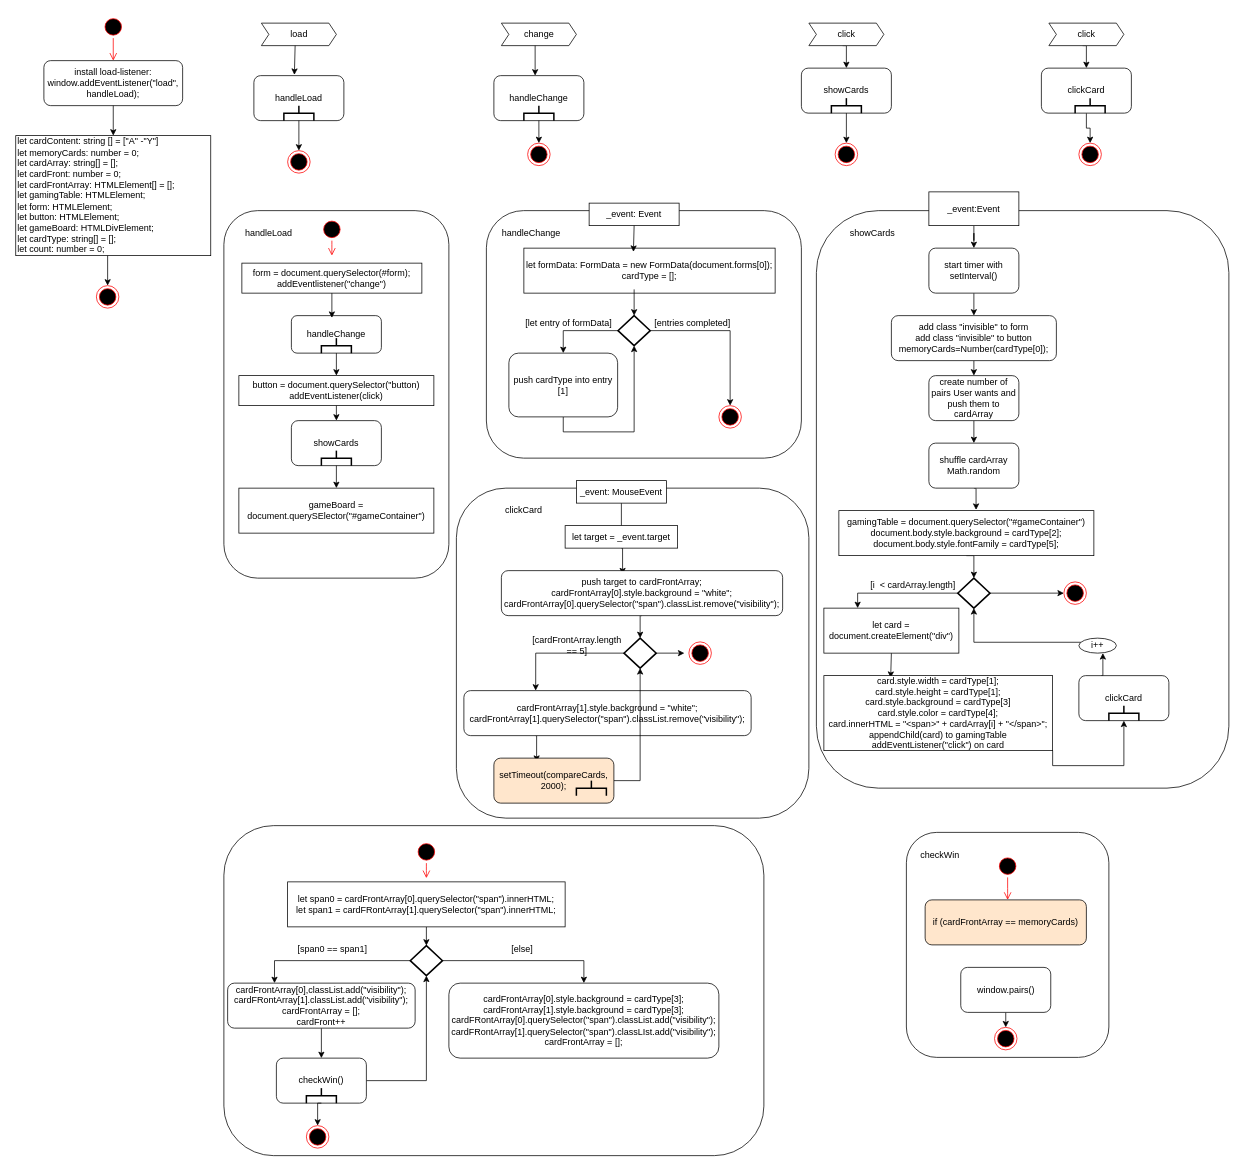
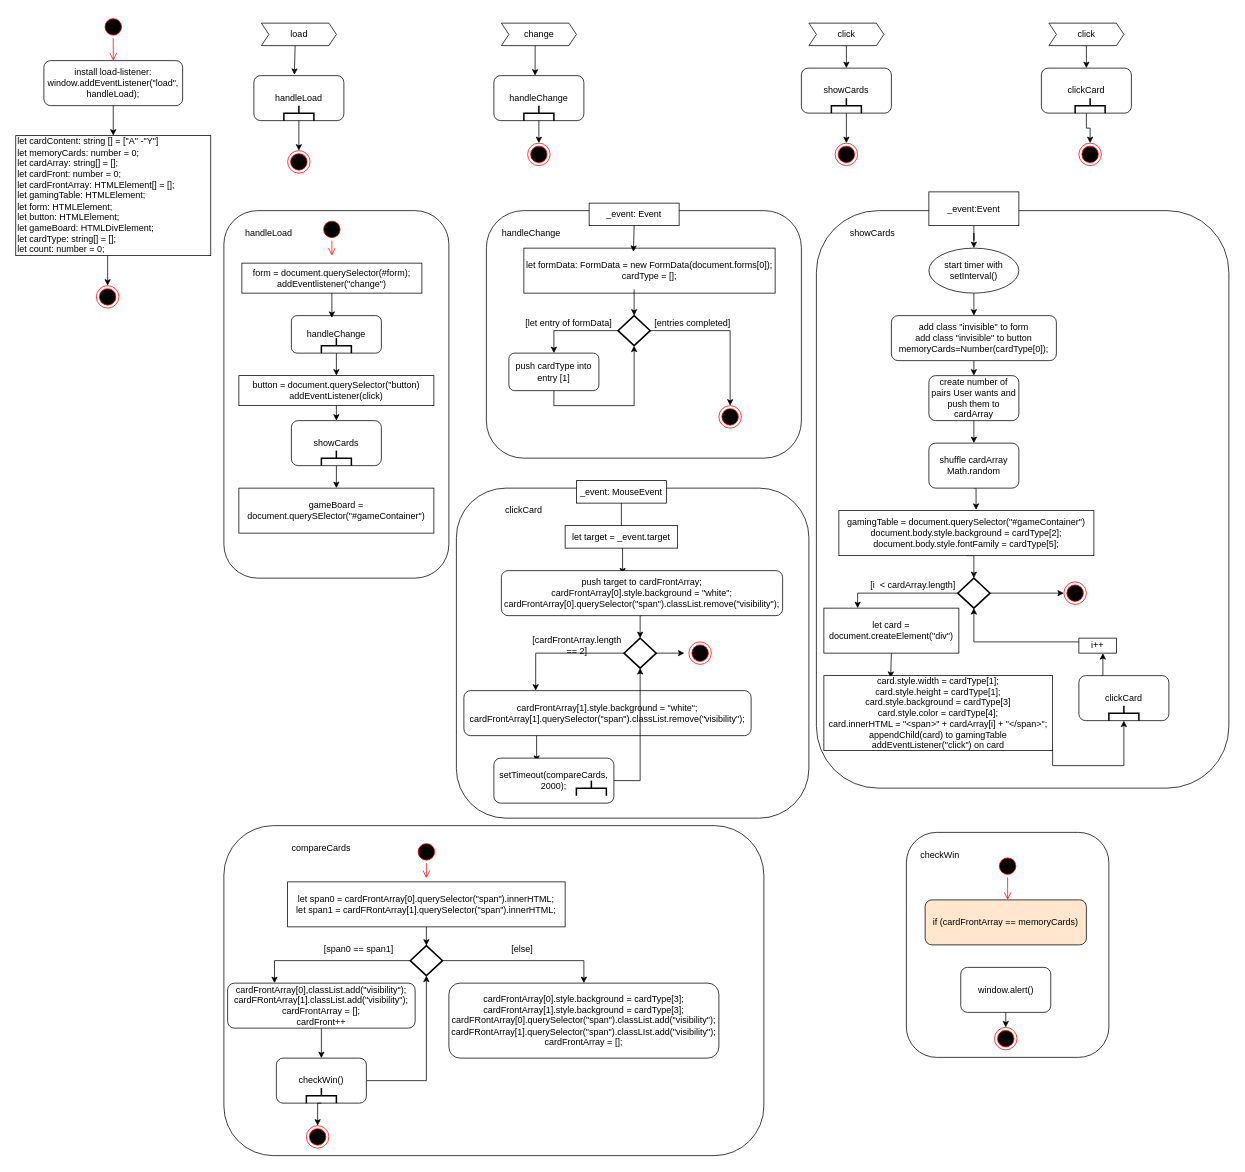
node "start timer with setInterval()": shape rounded rectangle -> ellipse
node "push cardType into entry [1]": size 109x64 -> 90x38
node "[cardFrontArray.length == 5]": label "[cardFrontArray.length == 5]" -> "[cardFrontArray.length == 2]"
node "i++": shape ellipse -> rectangle
node "setTimeout(compareCards, 2000);": fillcolor #ffe6cc -> #ffffff
node "compareCards": added
node "[span0 == span1]": moved (333, 949) -> (359, 949)
node "window.pairs()": label "window.pairs()" -> "window.alert()"
